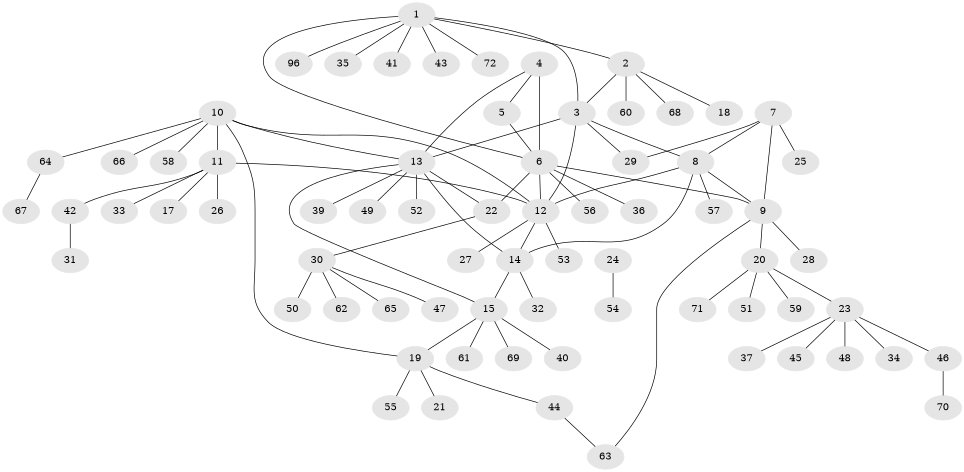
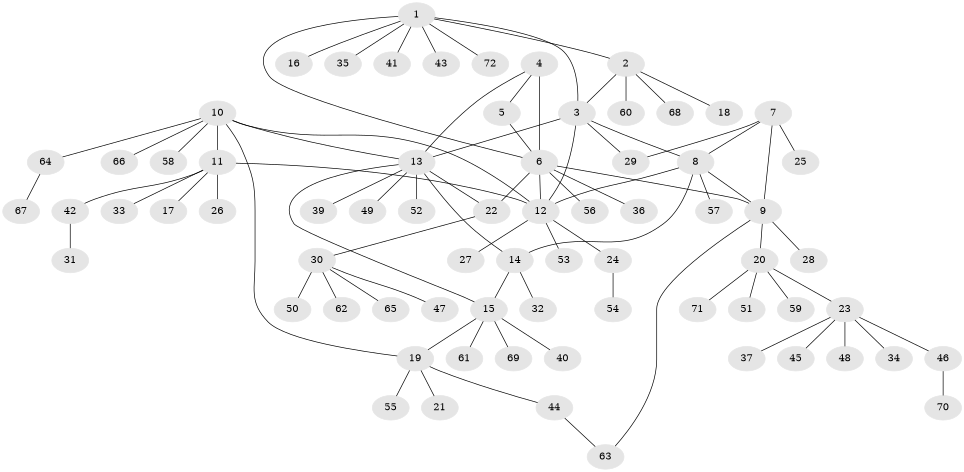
node "96": label "96" -> "16"
edge "12" -- "14": now "12" -- "24"
